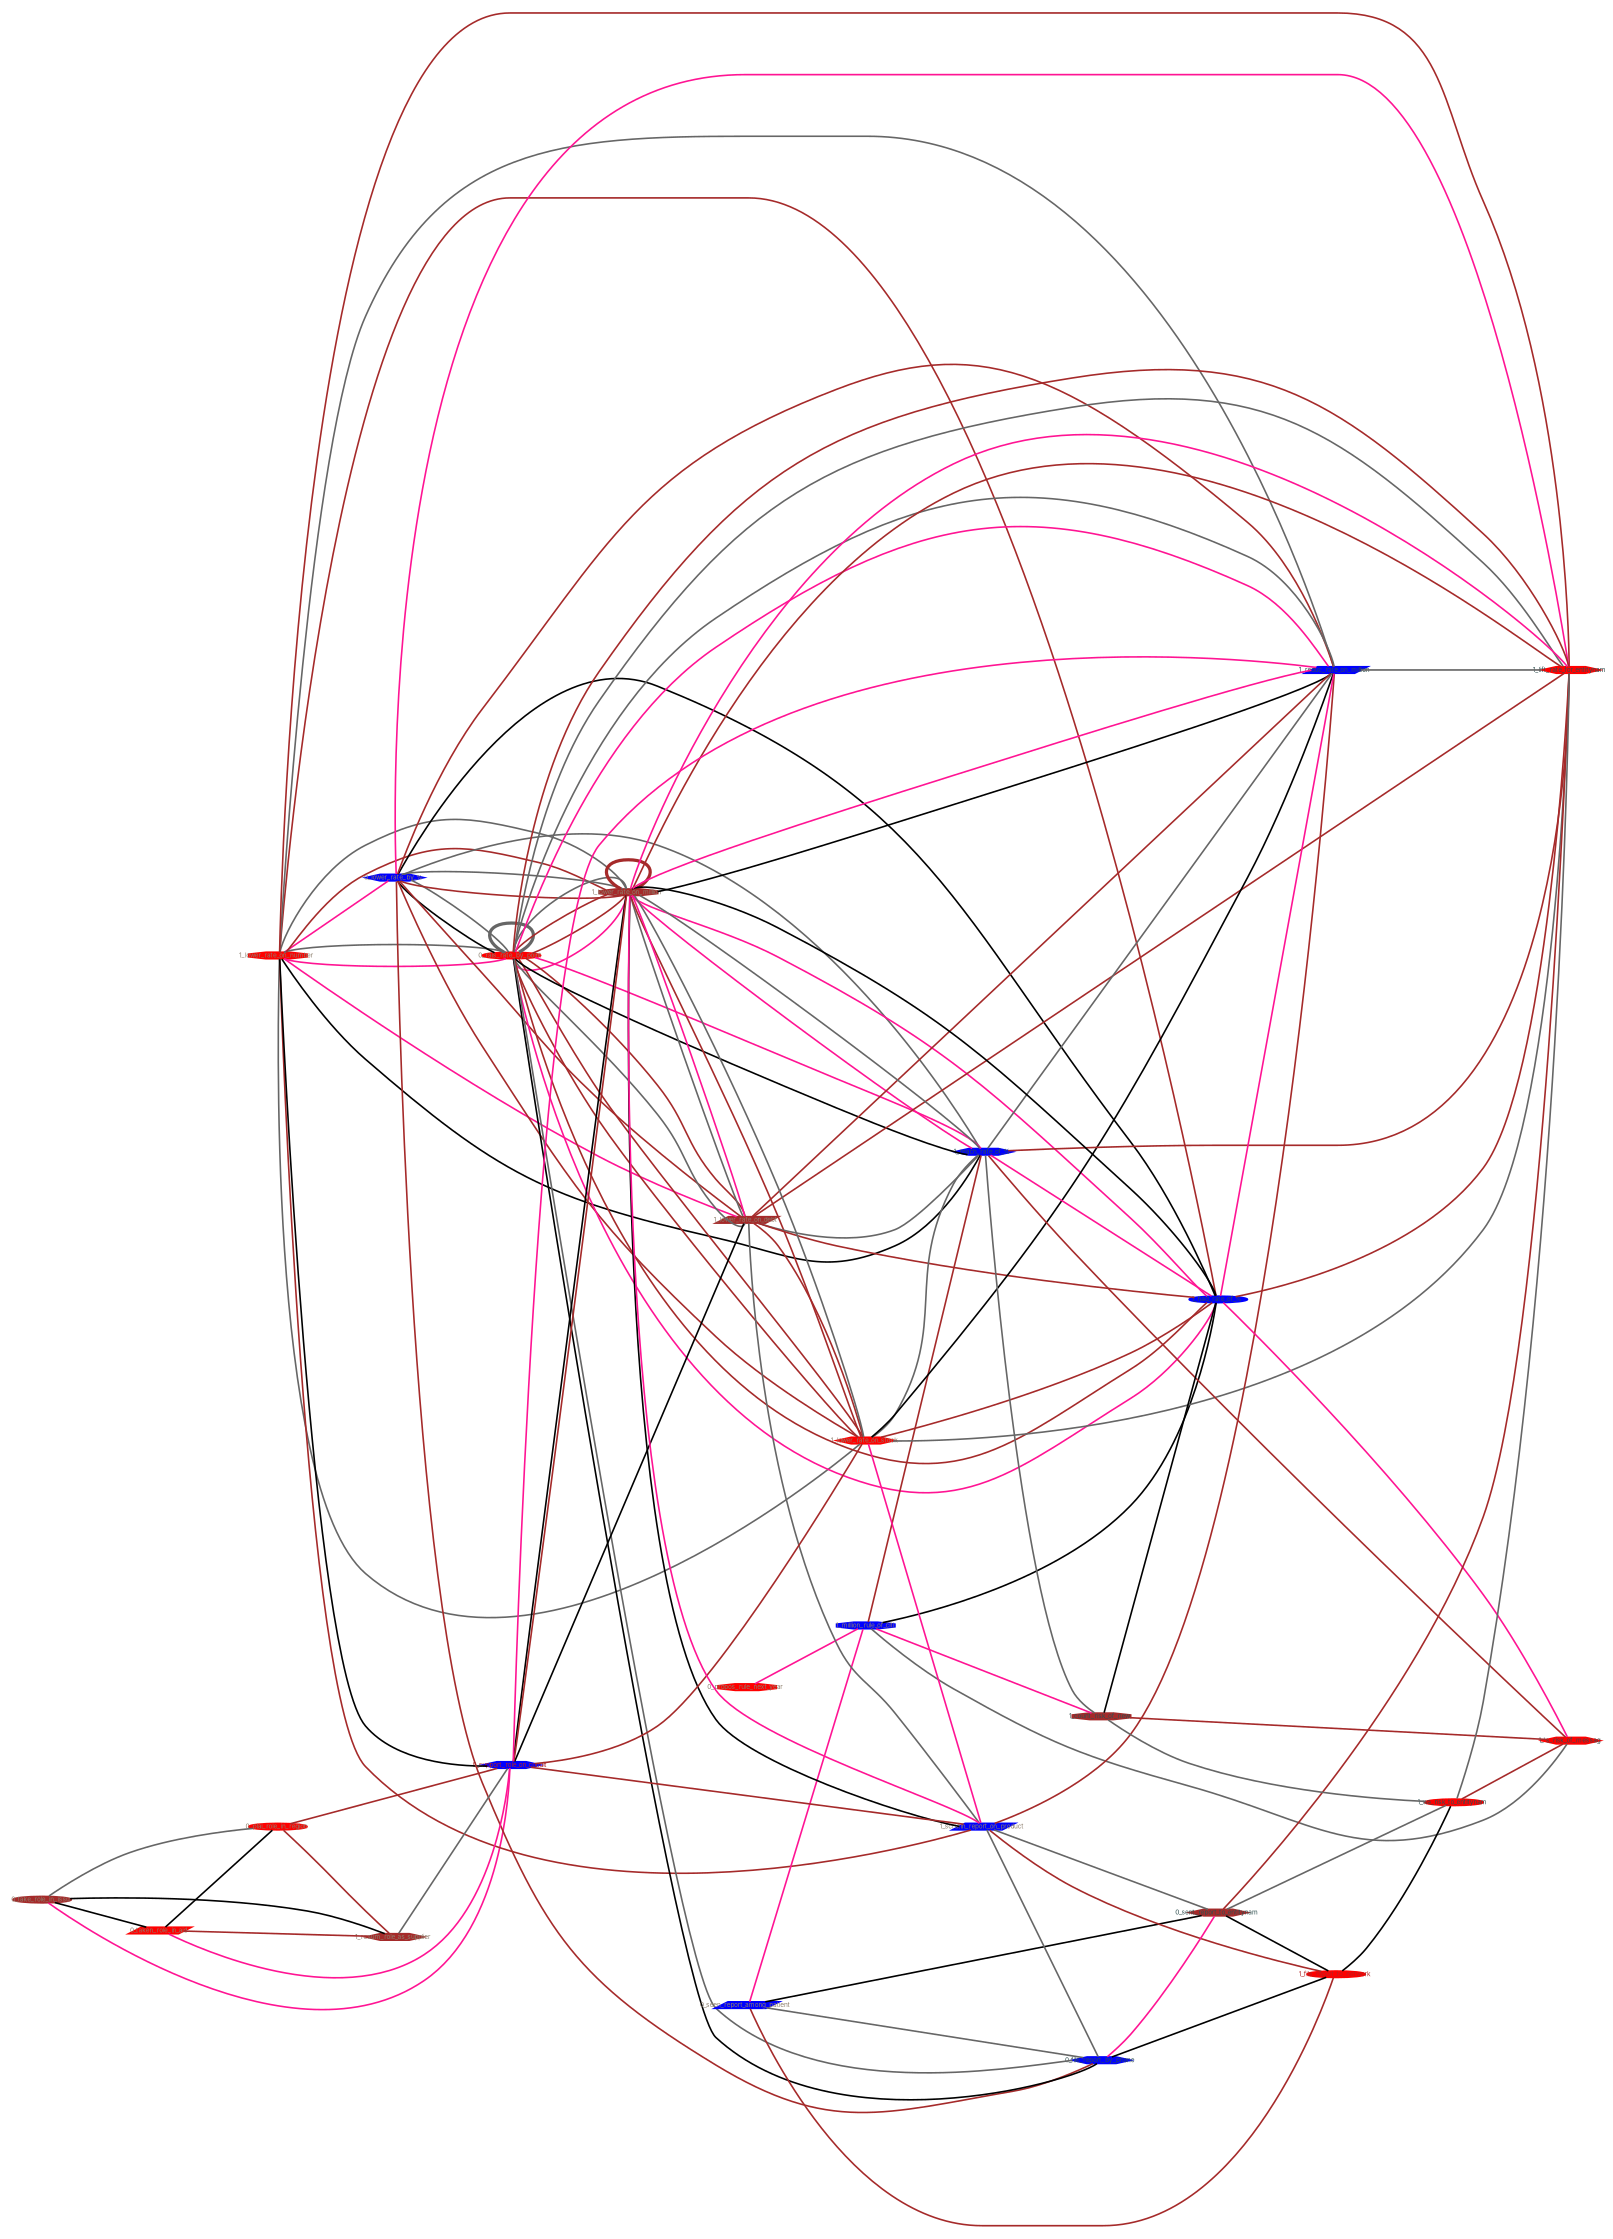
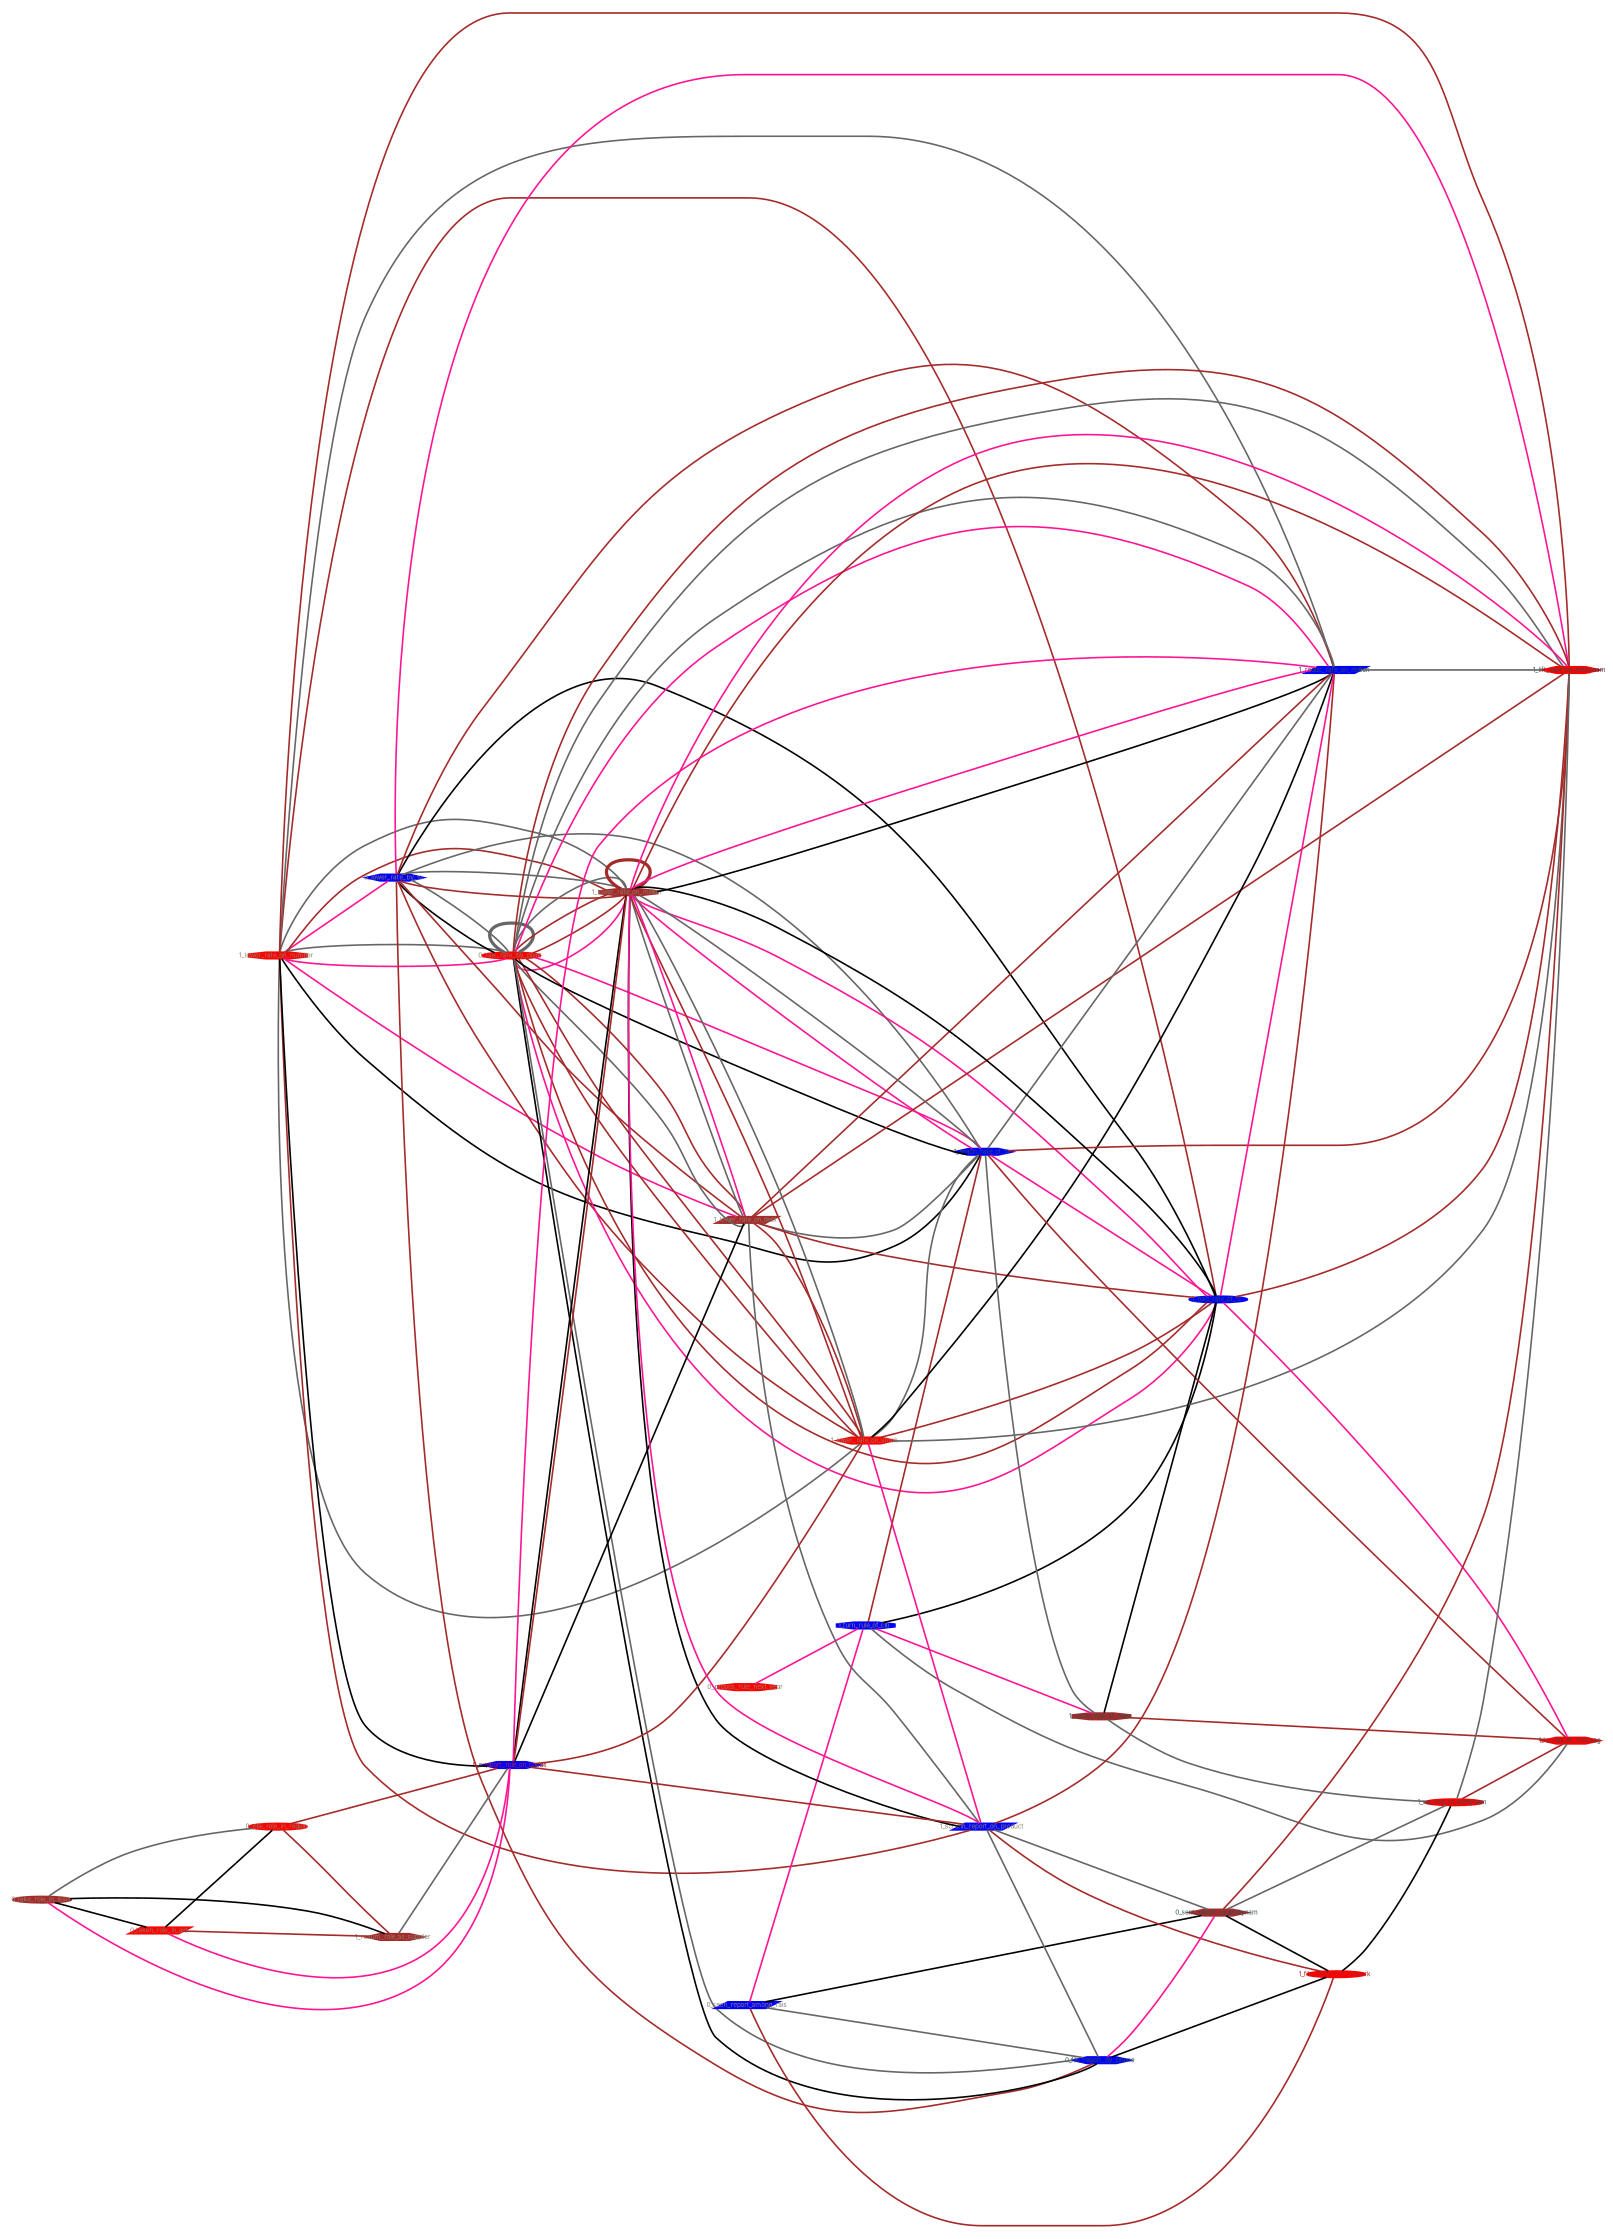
node "1_million_rule_of_citi": label "1_million_rule_of_citi" -> "1_turn_rule_of_citi"
node "0_seen_report_among_patient": label "0_seen_report_among_patient" -> "0_seen_report_among_rais"
